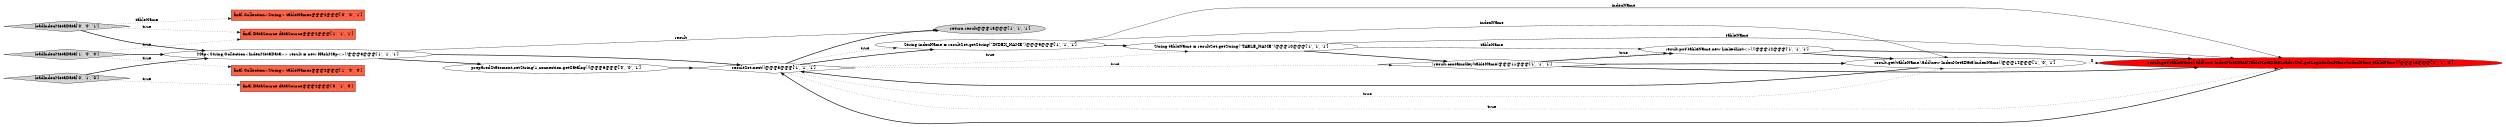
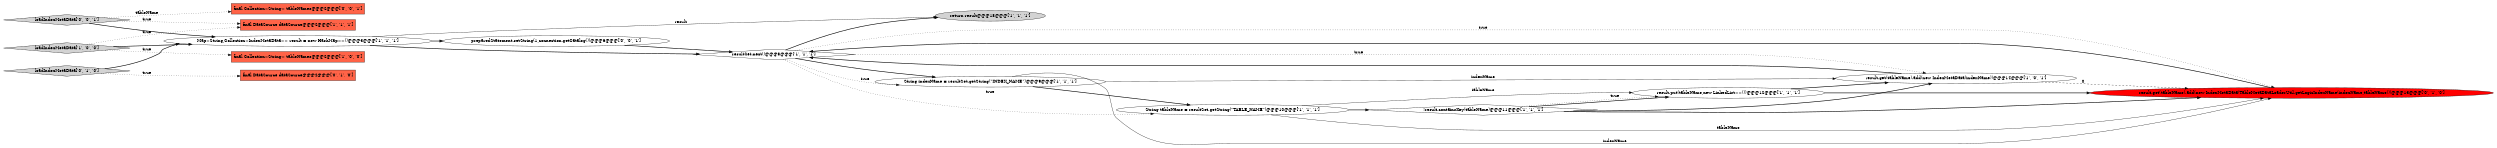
edge "resultSet.next()@@@8@@@['1', '1', '1']" -> "!result.containsKey(tableName)@@@11@@@['1', '1', '1']": removed, label "true"
